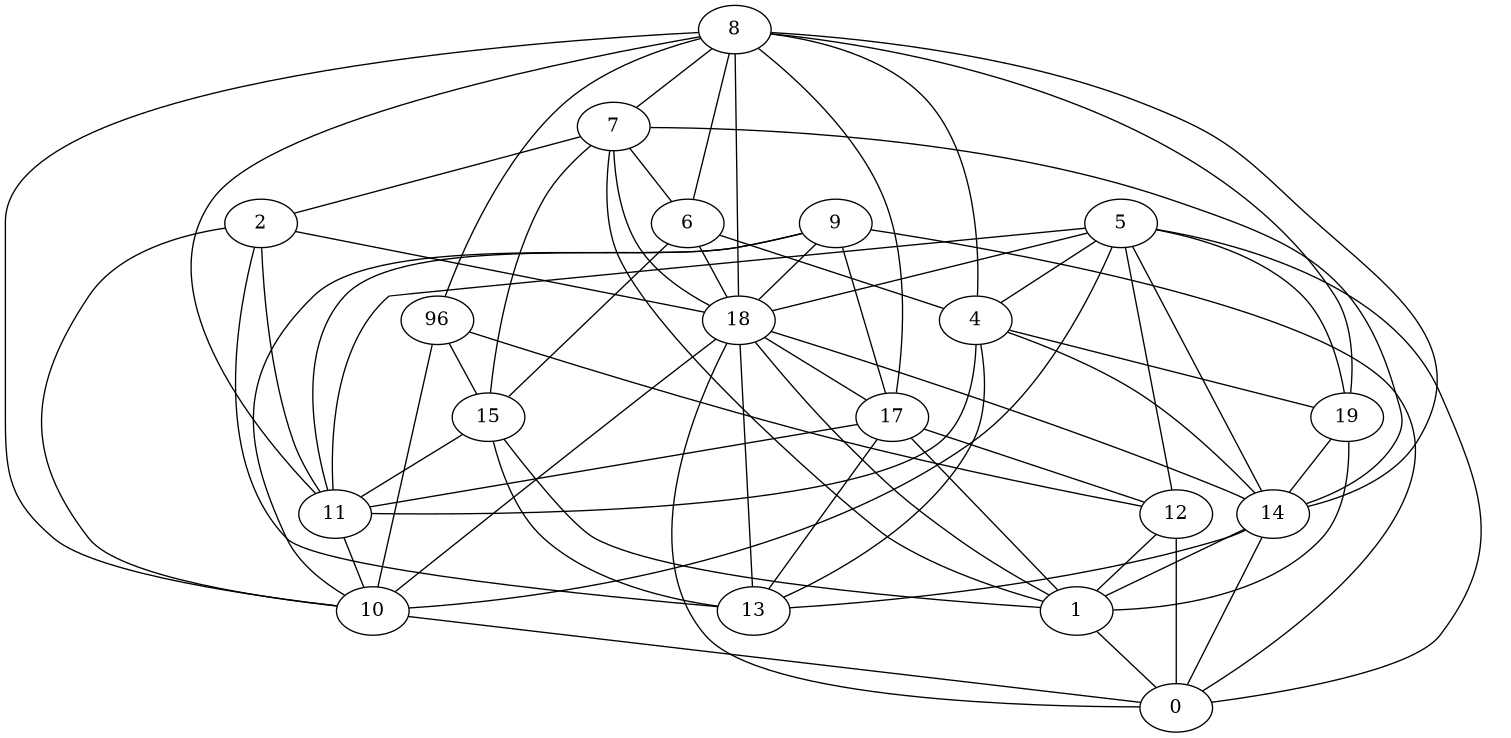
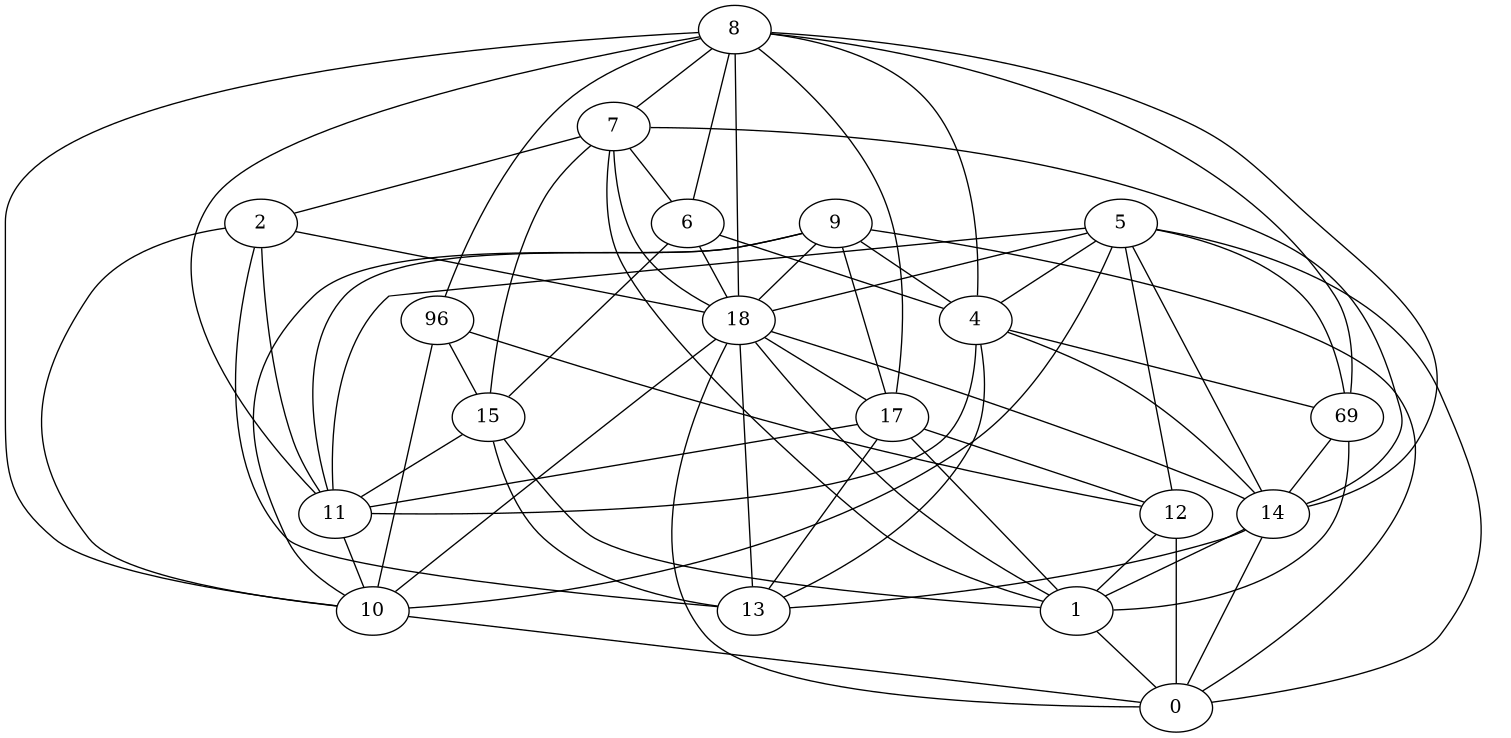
edge "9" -- "4": added
node "19": label "19" -> "69"
